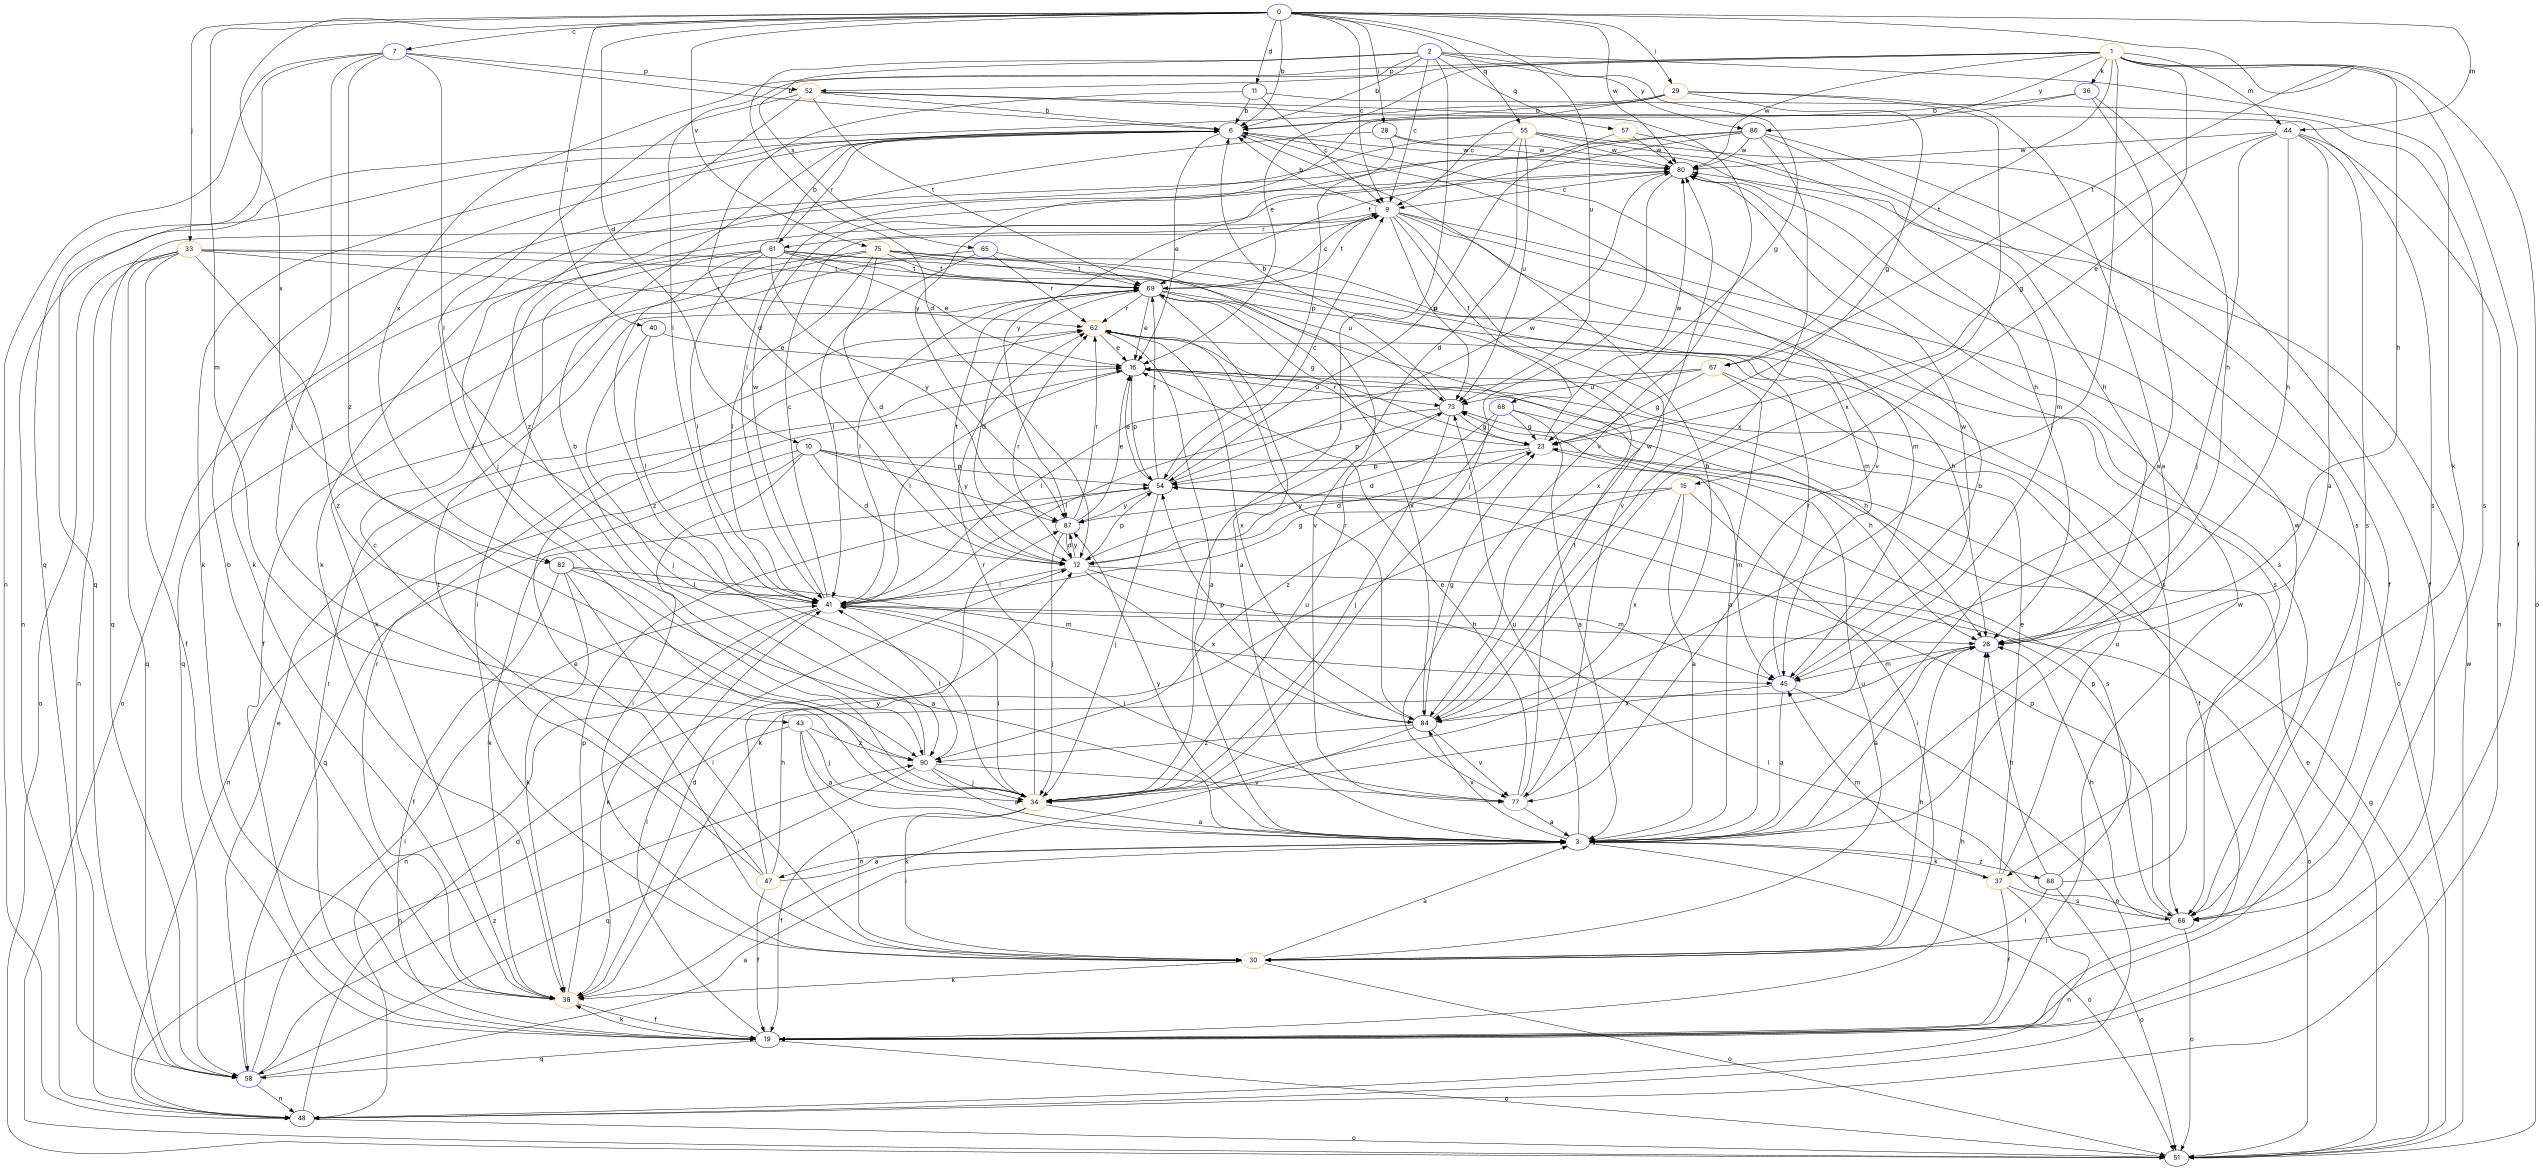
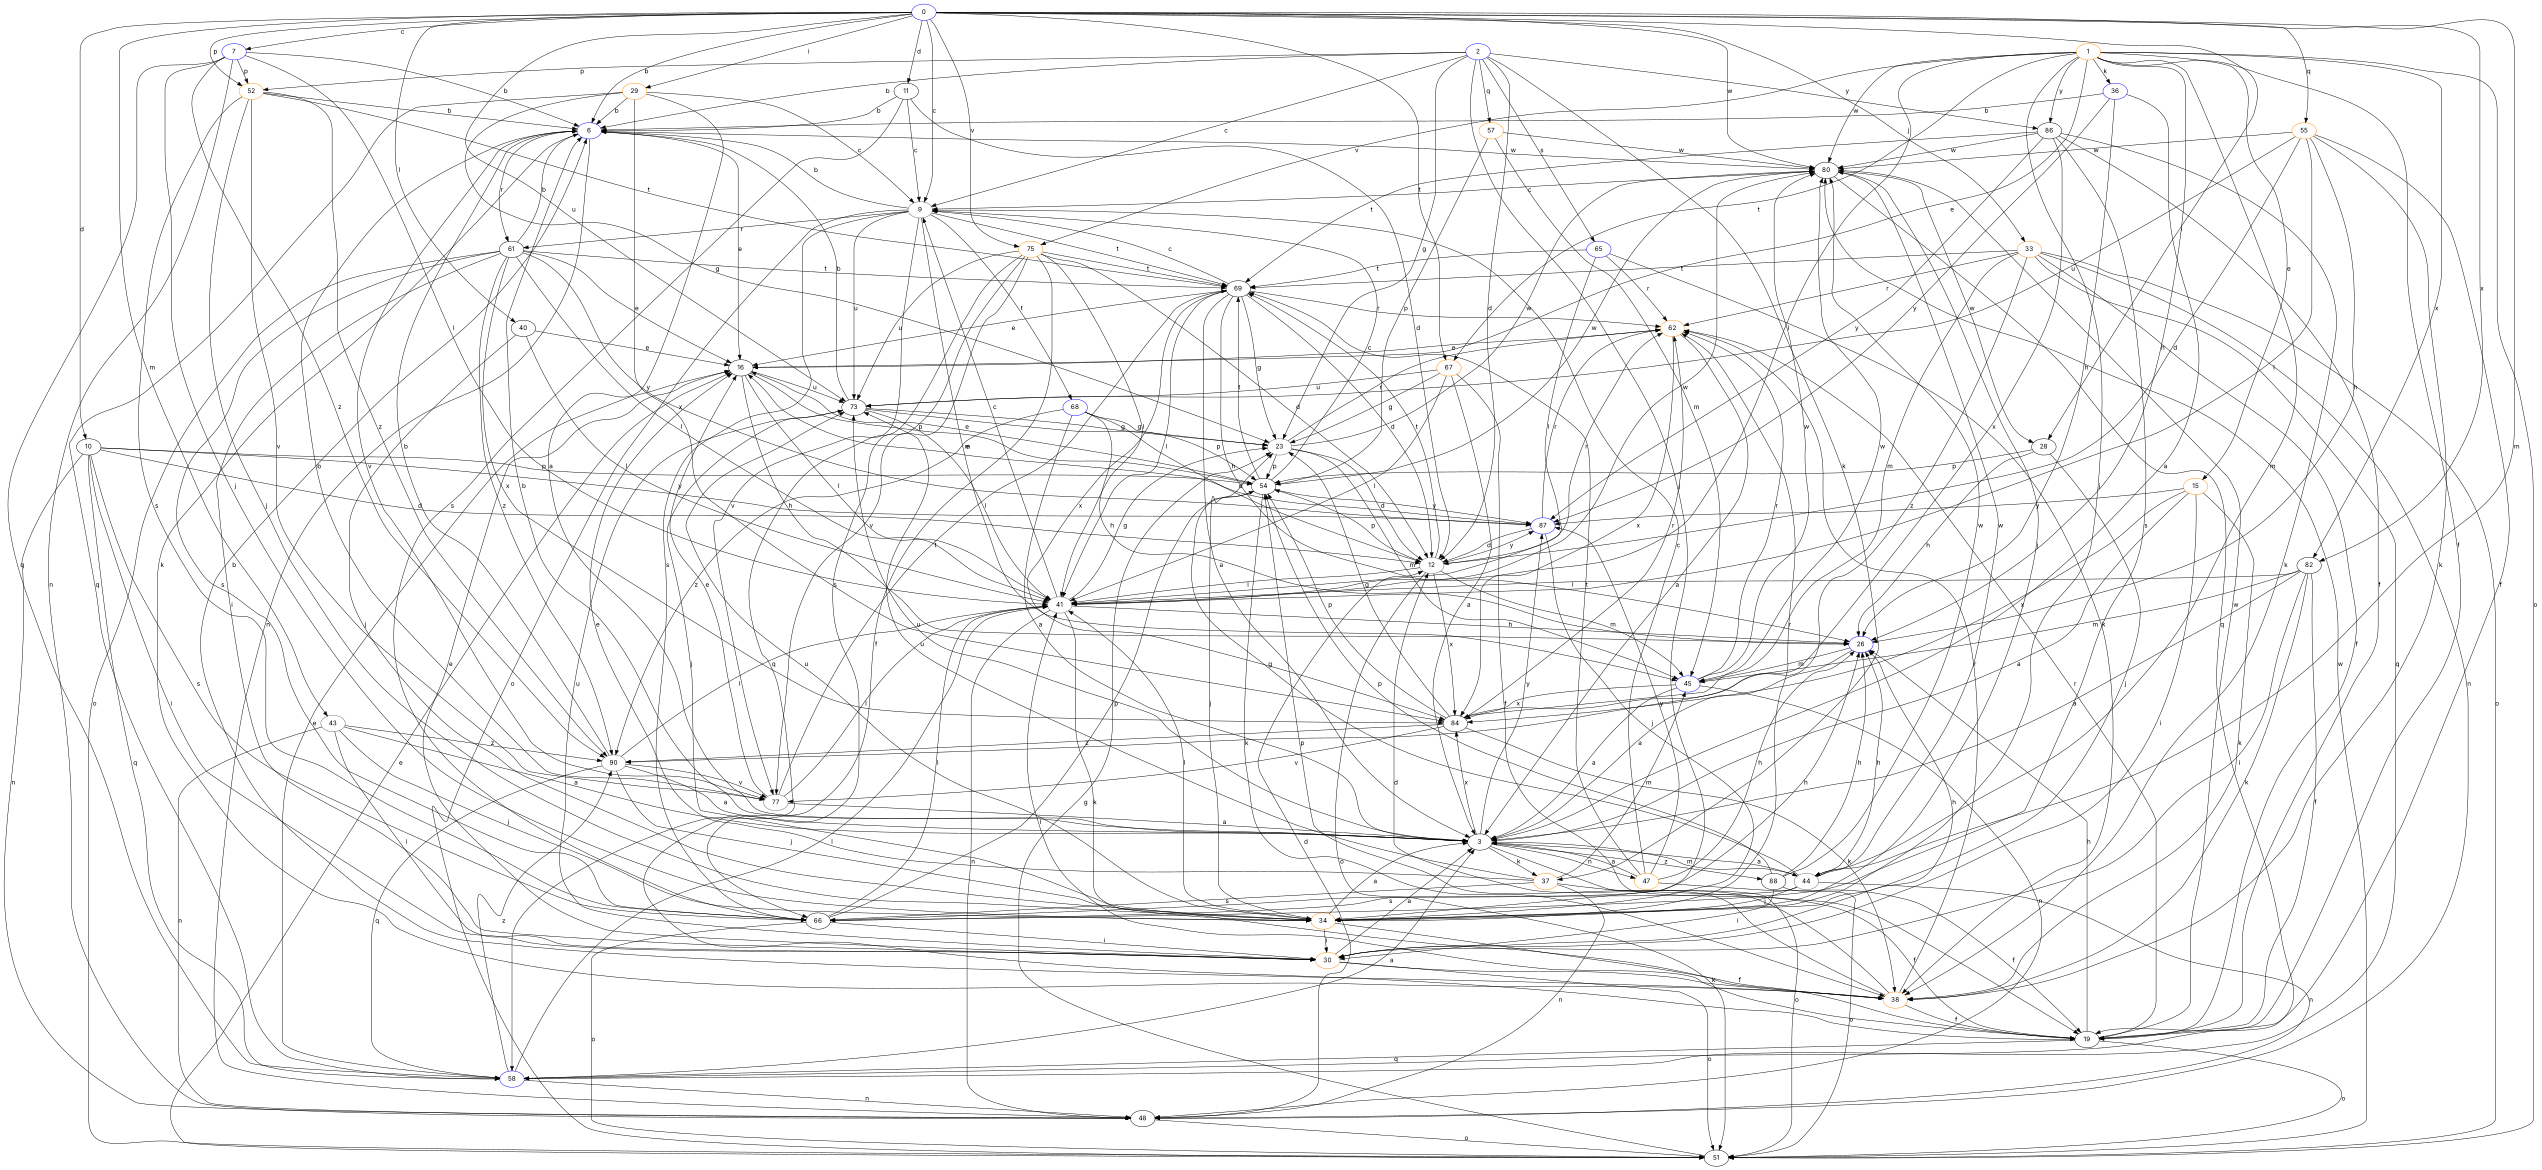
edge "0" -> "52": added, label "p"
edge "1" -> "75": added, label "v"
edge "28" -> "80": reversed
edge "3" -> "44": added, label "m"
edge "19" -> "38": removed, label "k"
